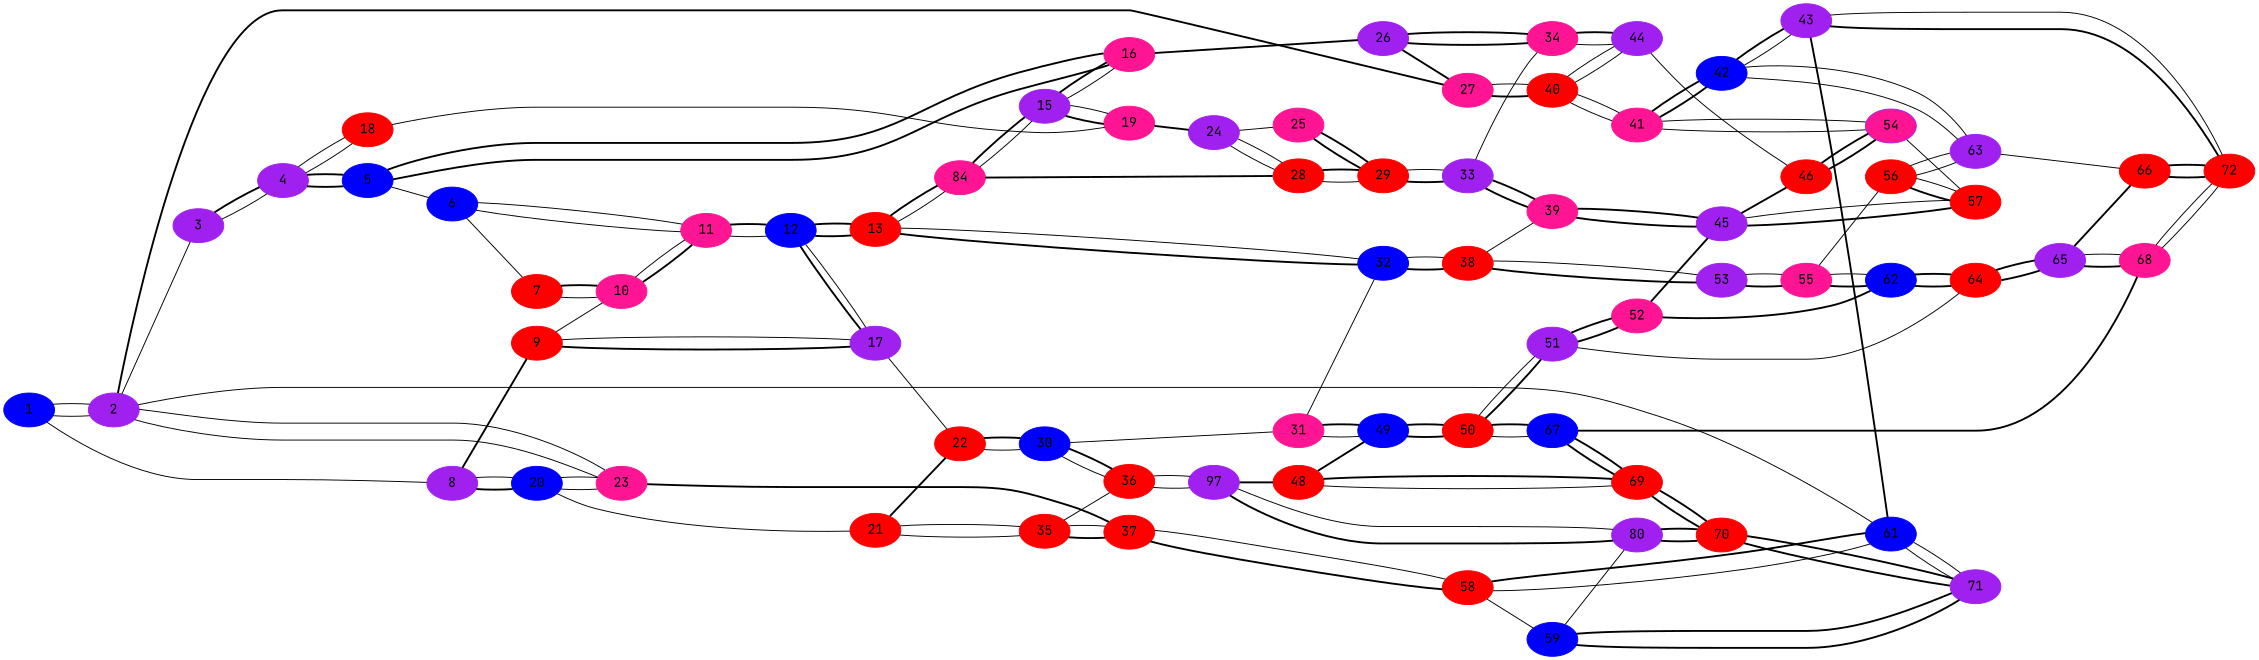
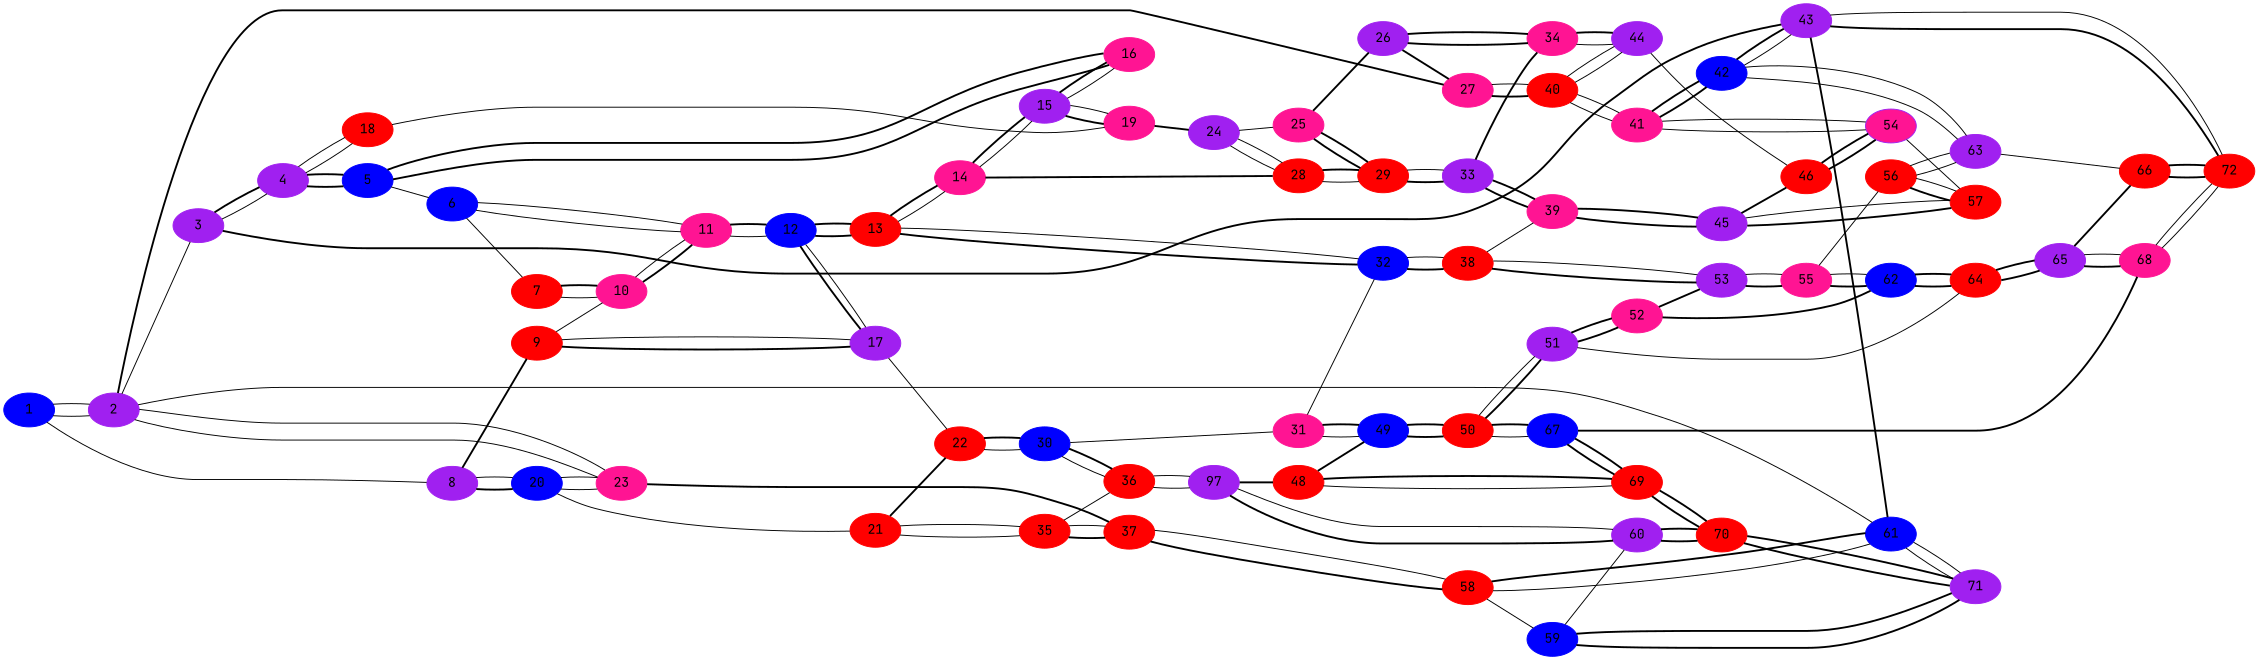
edge "26" -- "16": now "26" -- "25"
edge "34" -- "33": style solid -> bold
node "84": label "84" -> "14"
edge "45" -- "52": now "53" -- "52"
edge "43" -- "3": added
node "80": label "80" -> "60"
